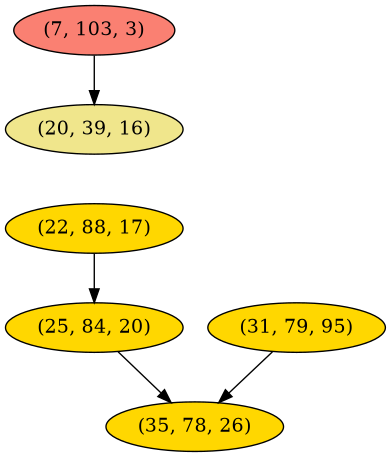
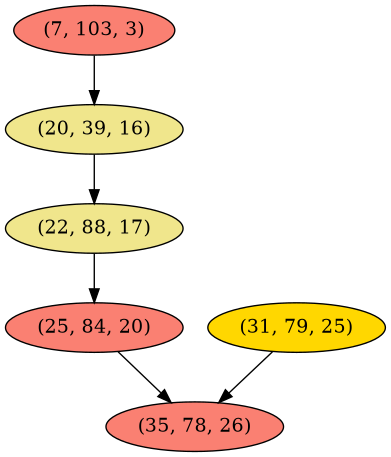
edge "(20, 39, 16)" -> "(22, 88, 17)": added
node "(22, 88, 17)": fillcolor gold -> khaki
node "(25, 84, 20)": fillcolor gold -> salmon
node "(31, 79, 95)": label "(31, 79, 95)" -> "(31, 79, 25)"
node "(35, 78, 26)": fillcolor gold -> salmon
